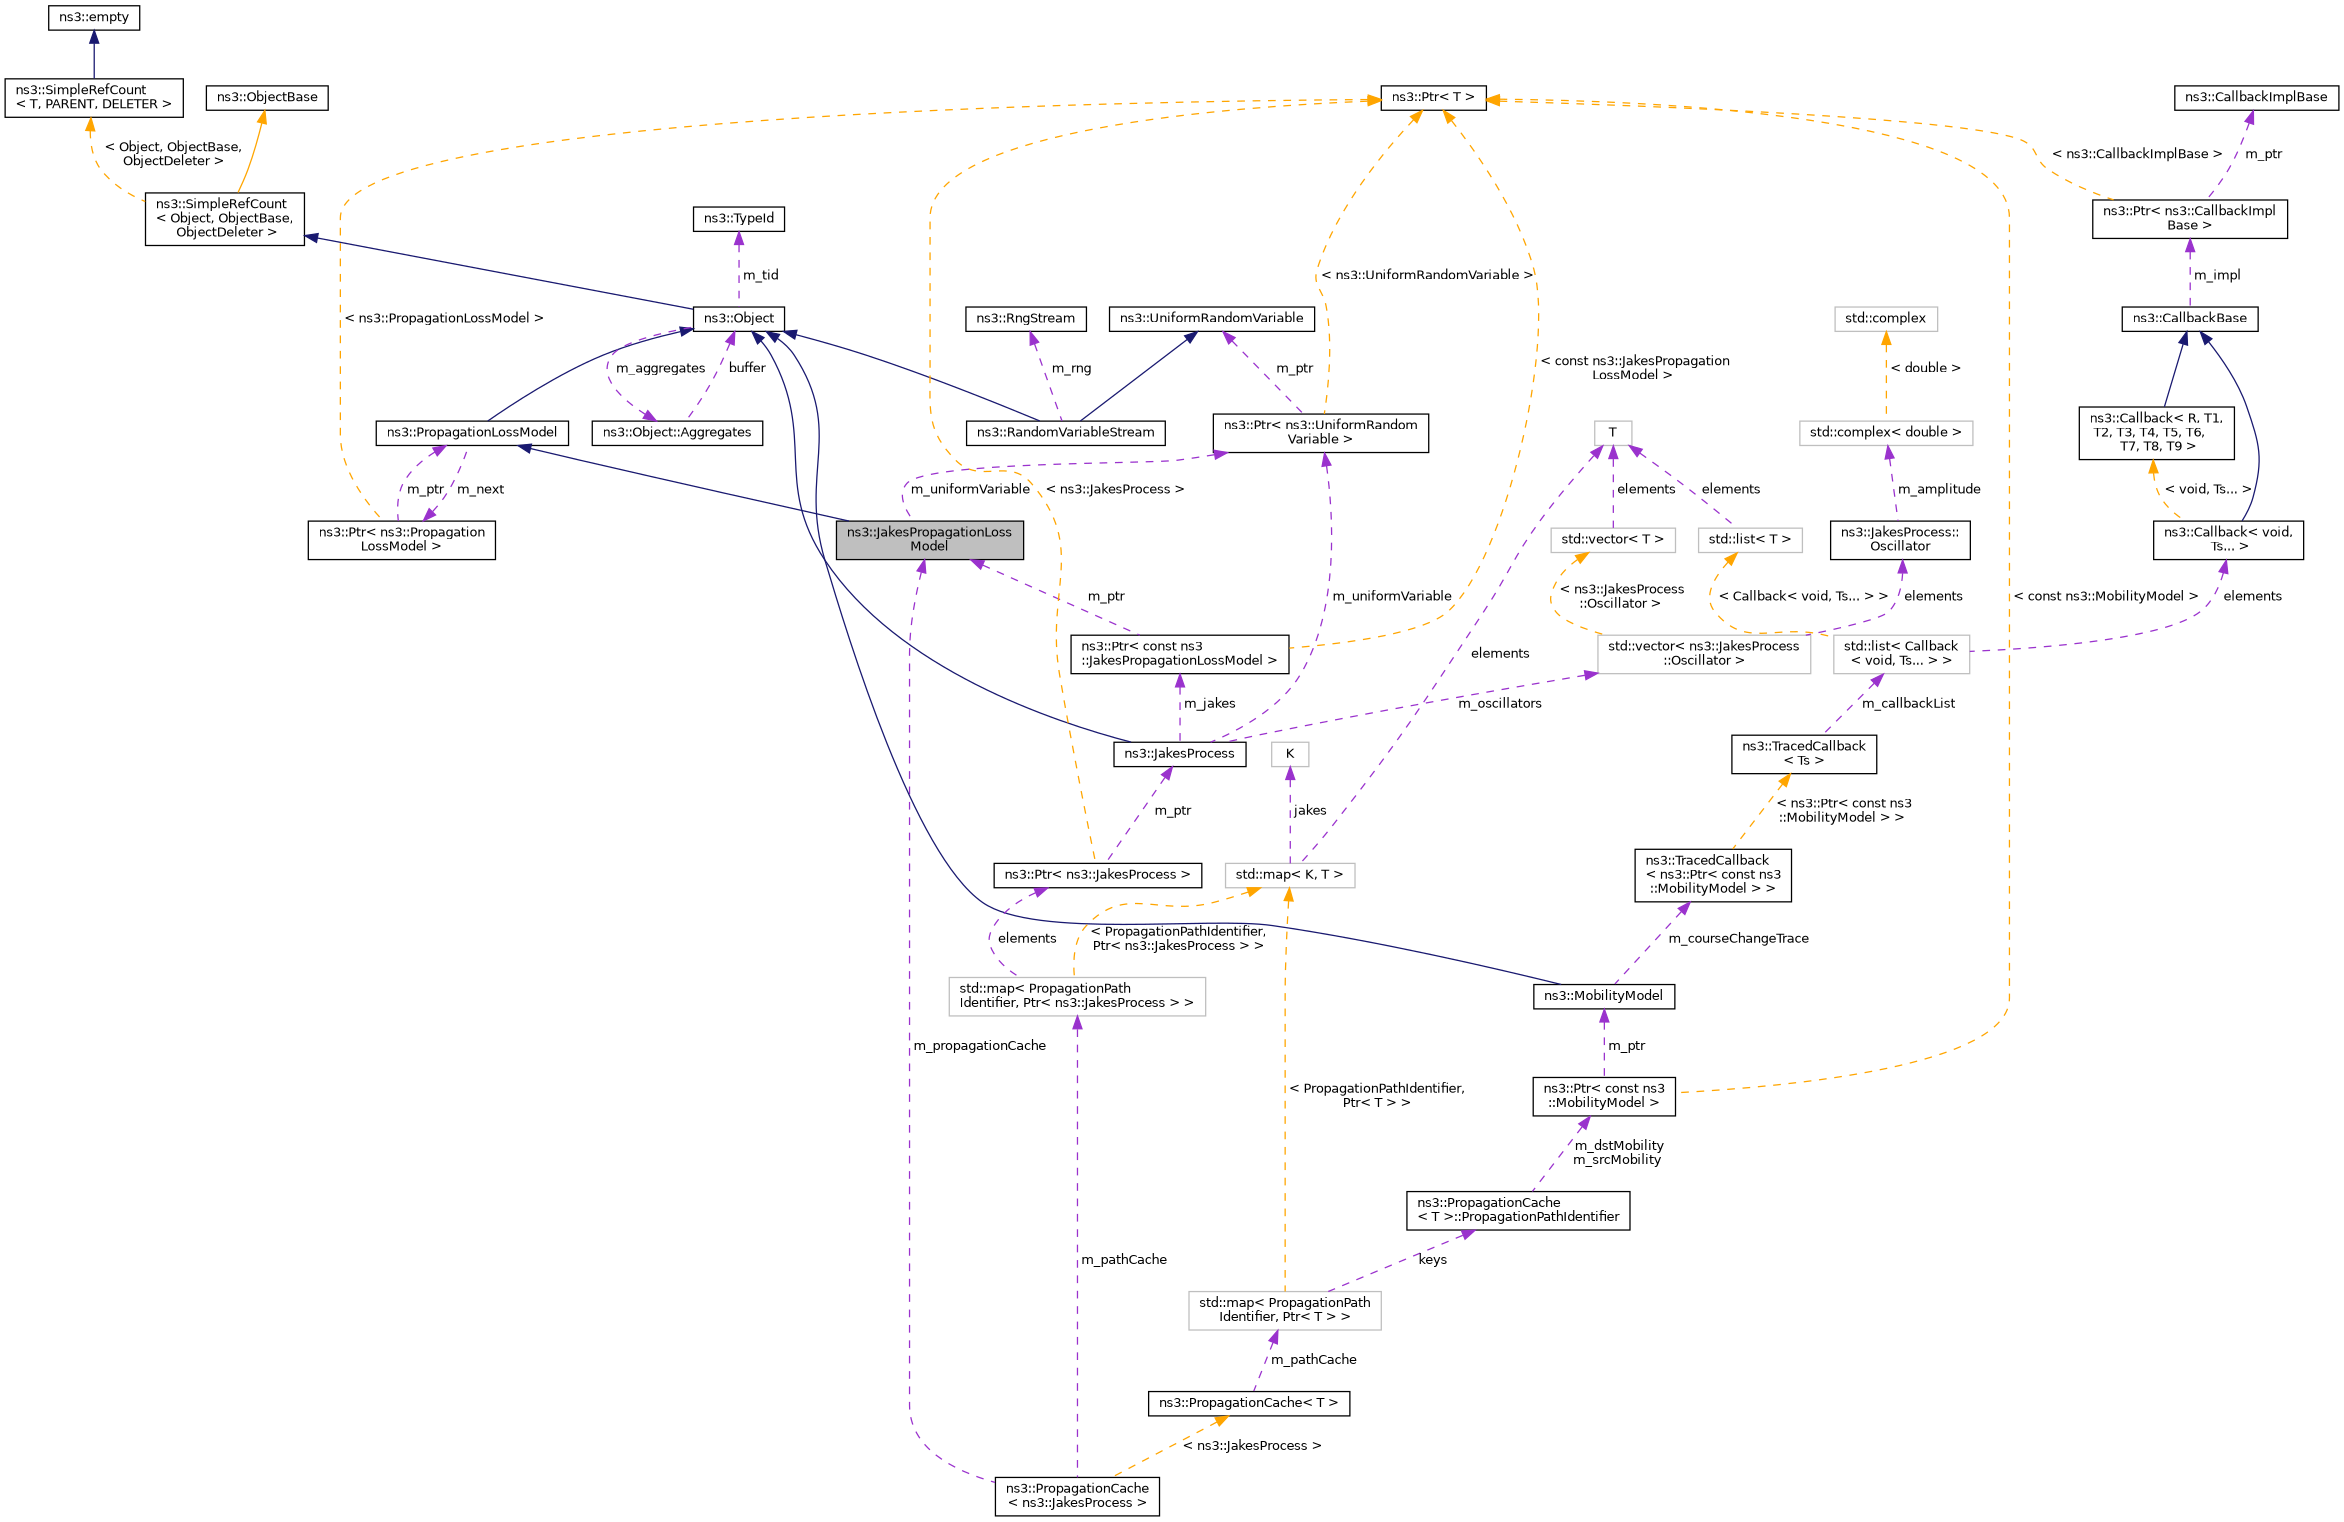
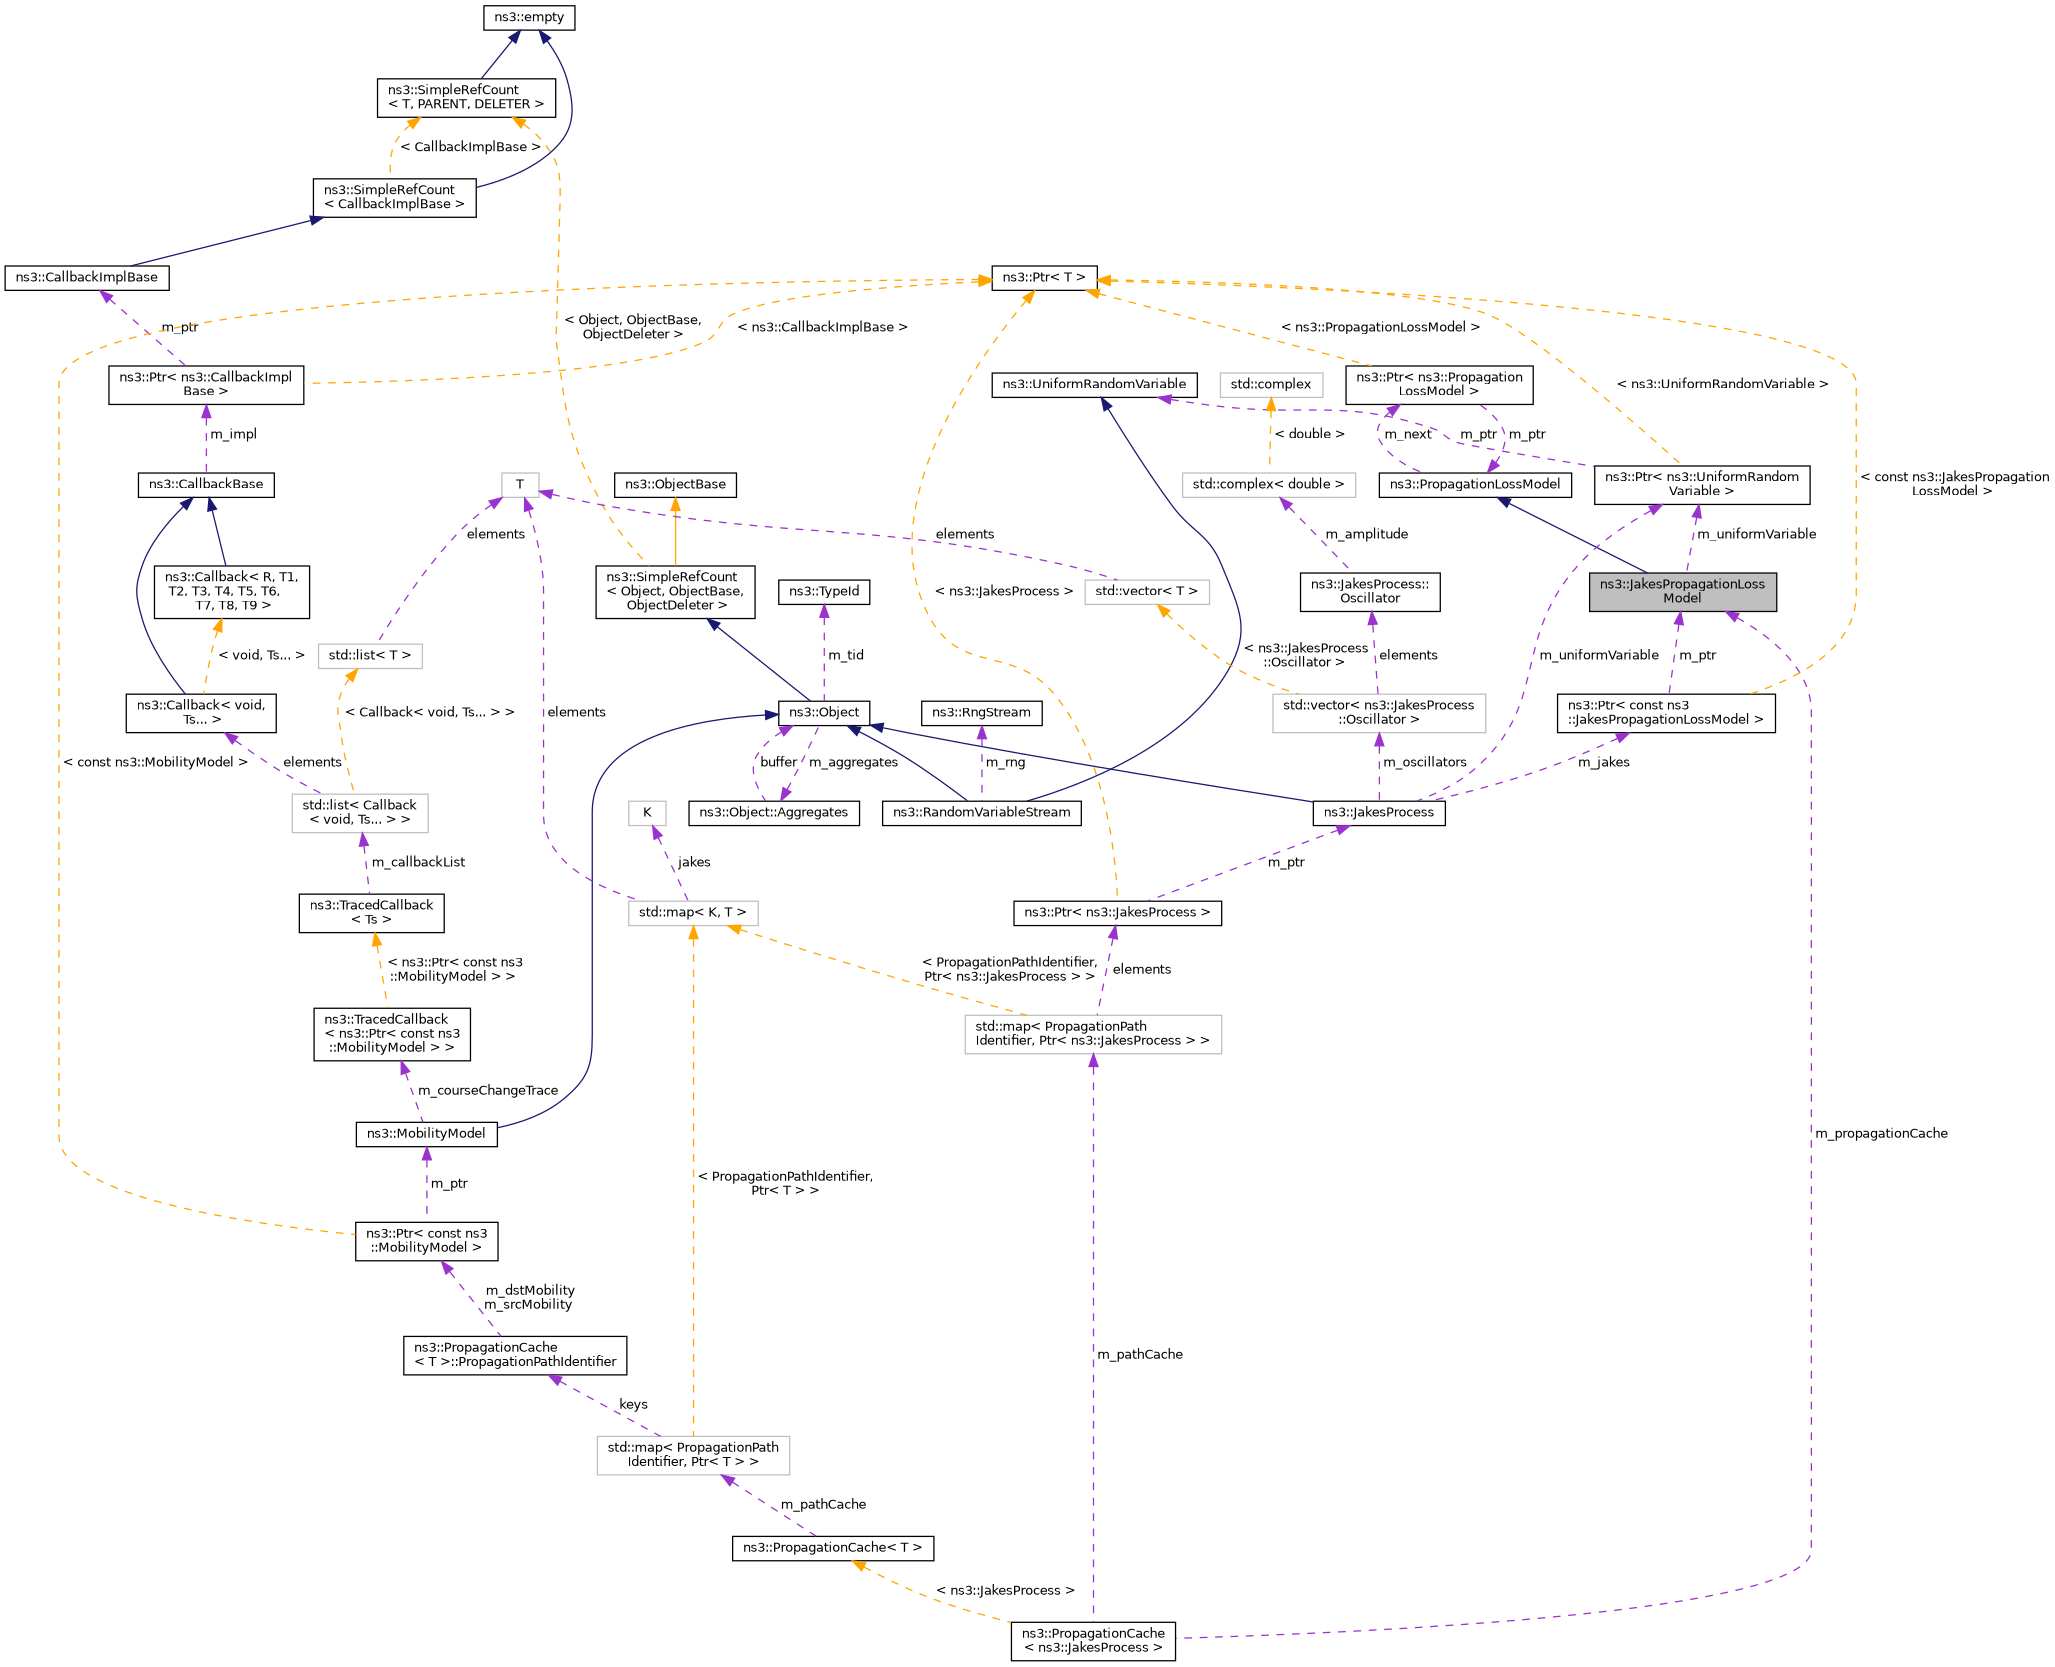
node "ns3::SimpleRefCount < CallbackImplBase >": added
edge "ns3::PropagationLossModel" -> "ns3::Object": removed
